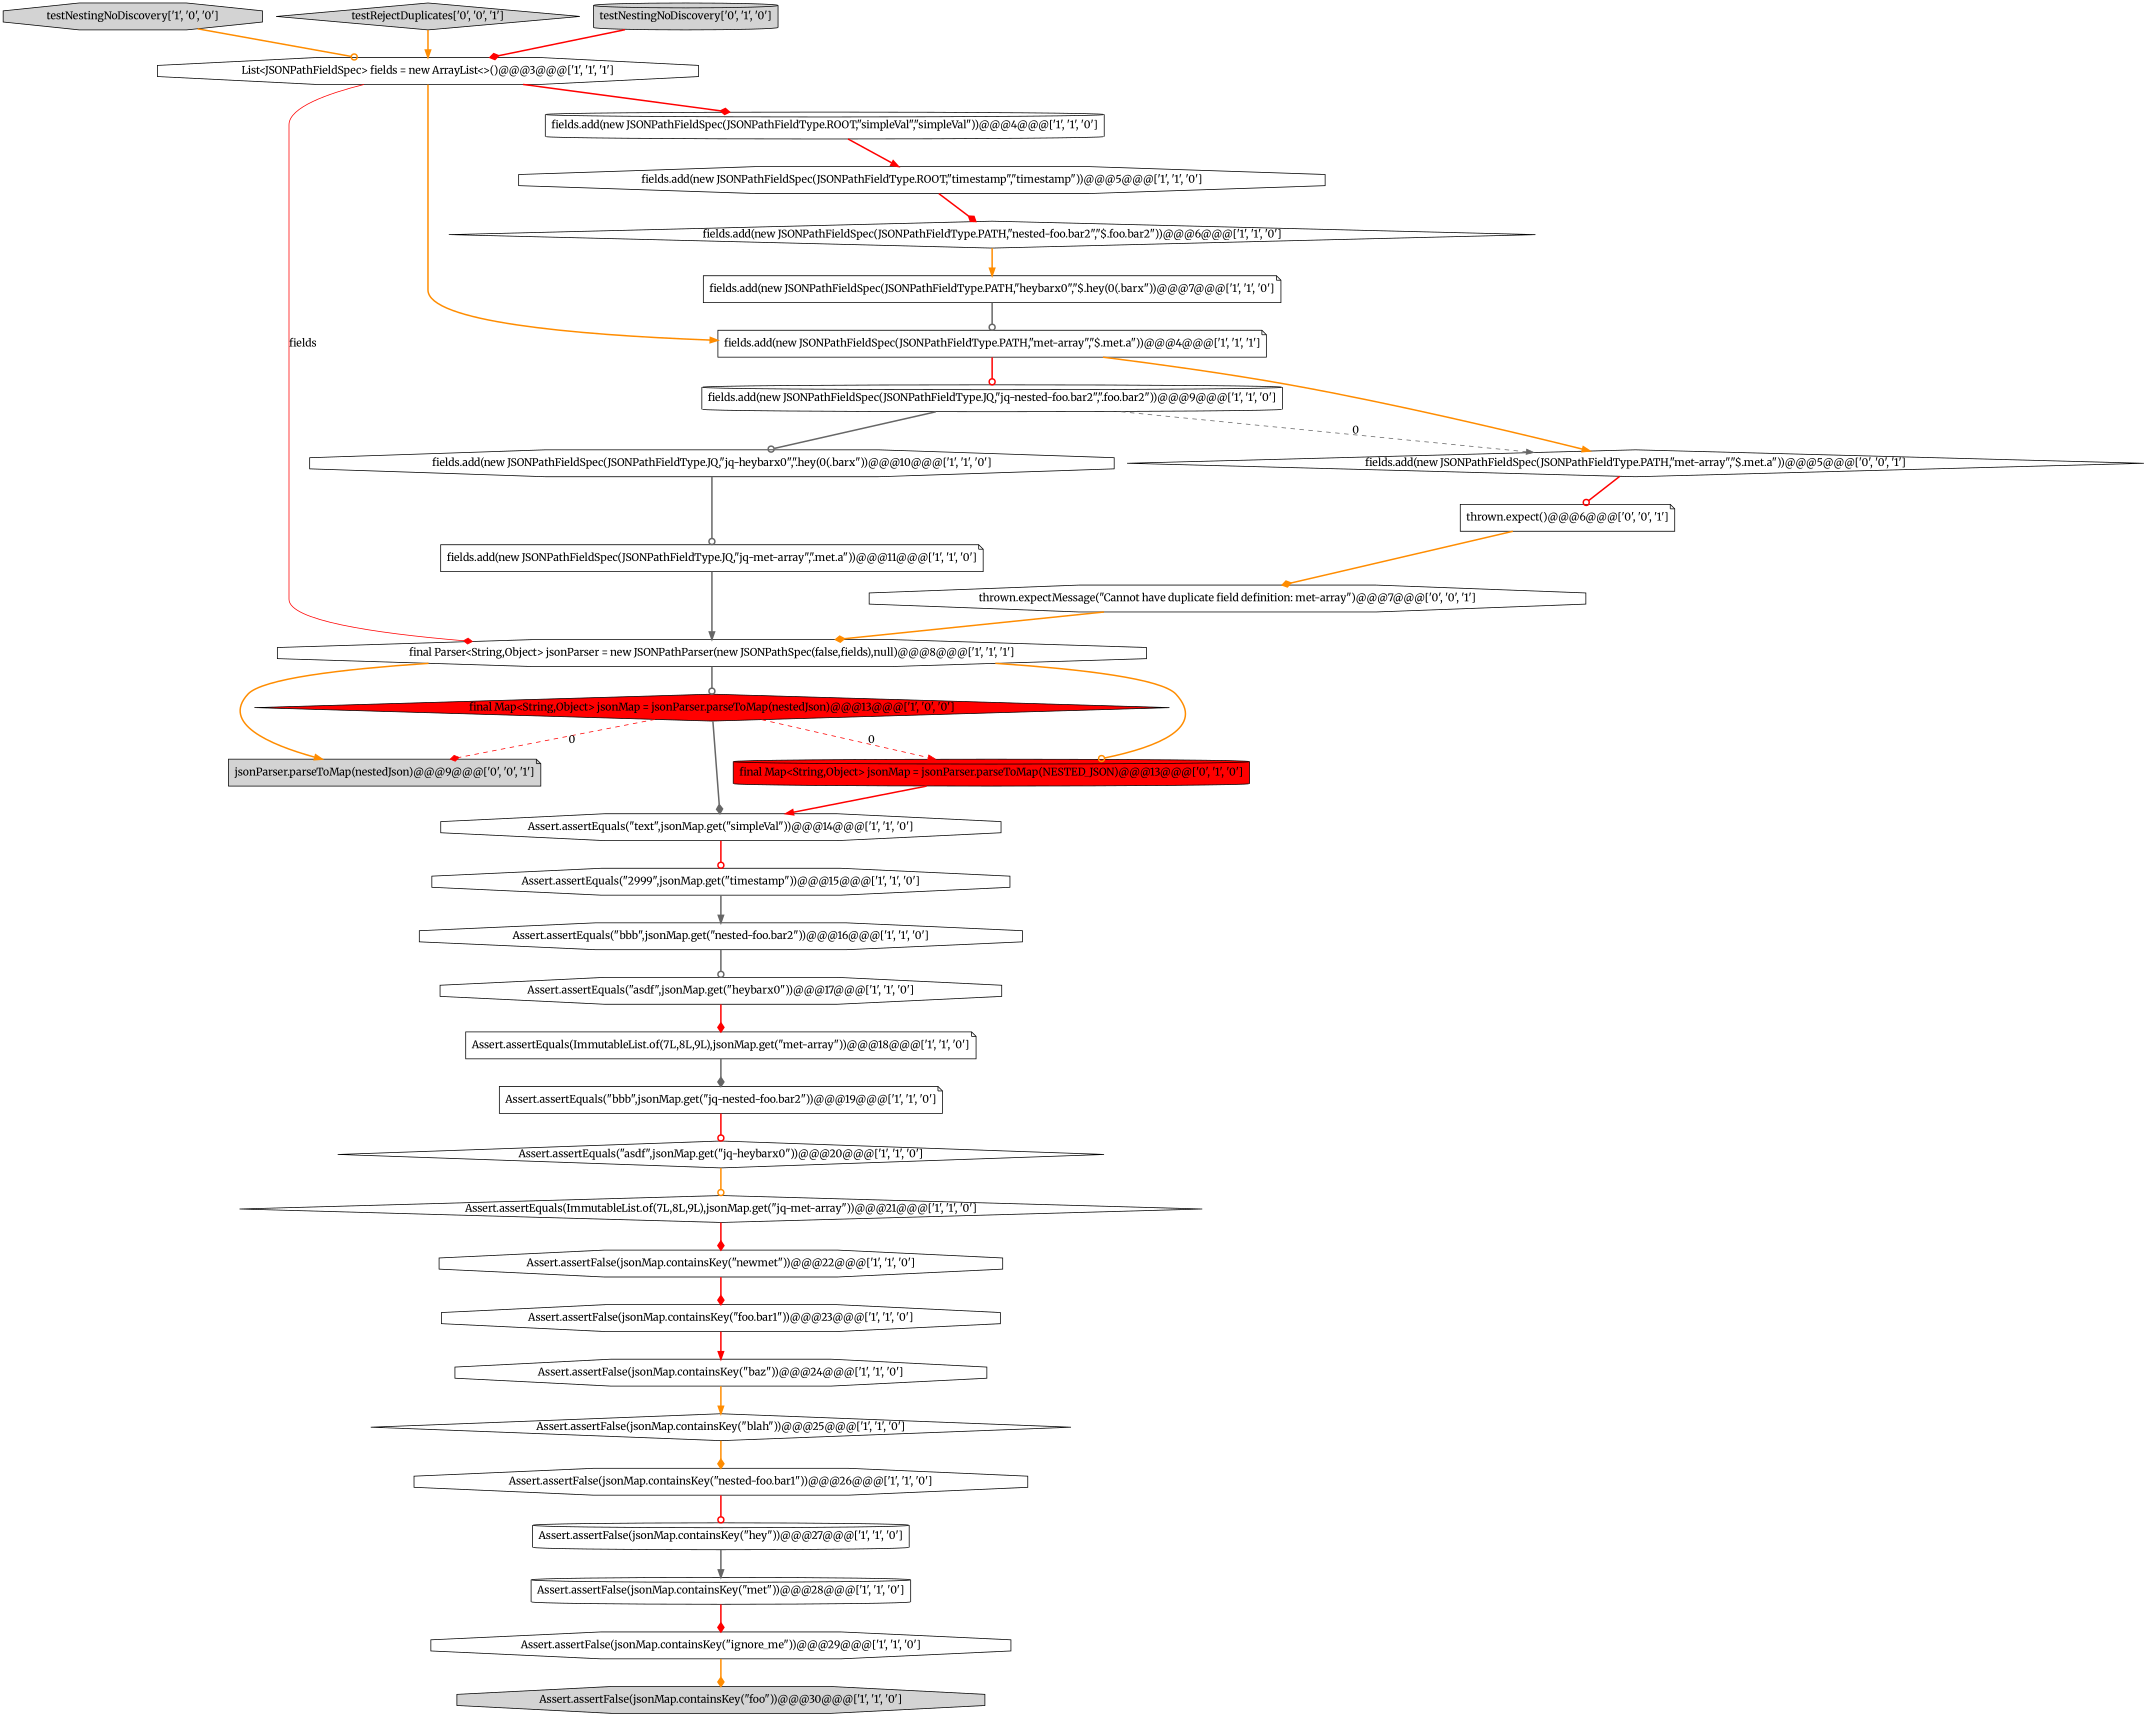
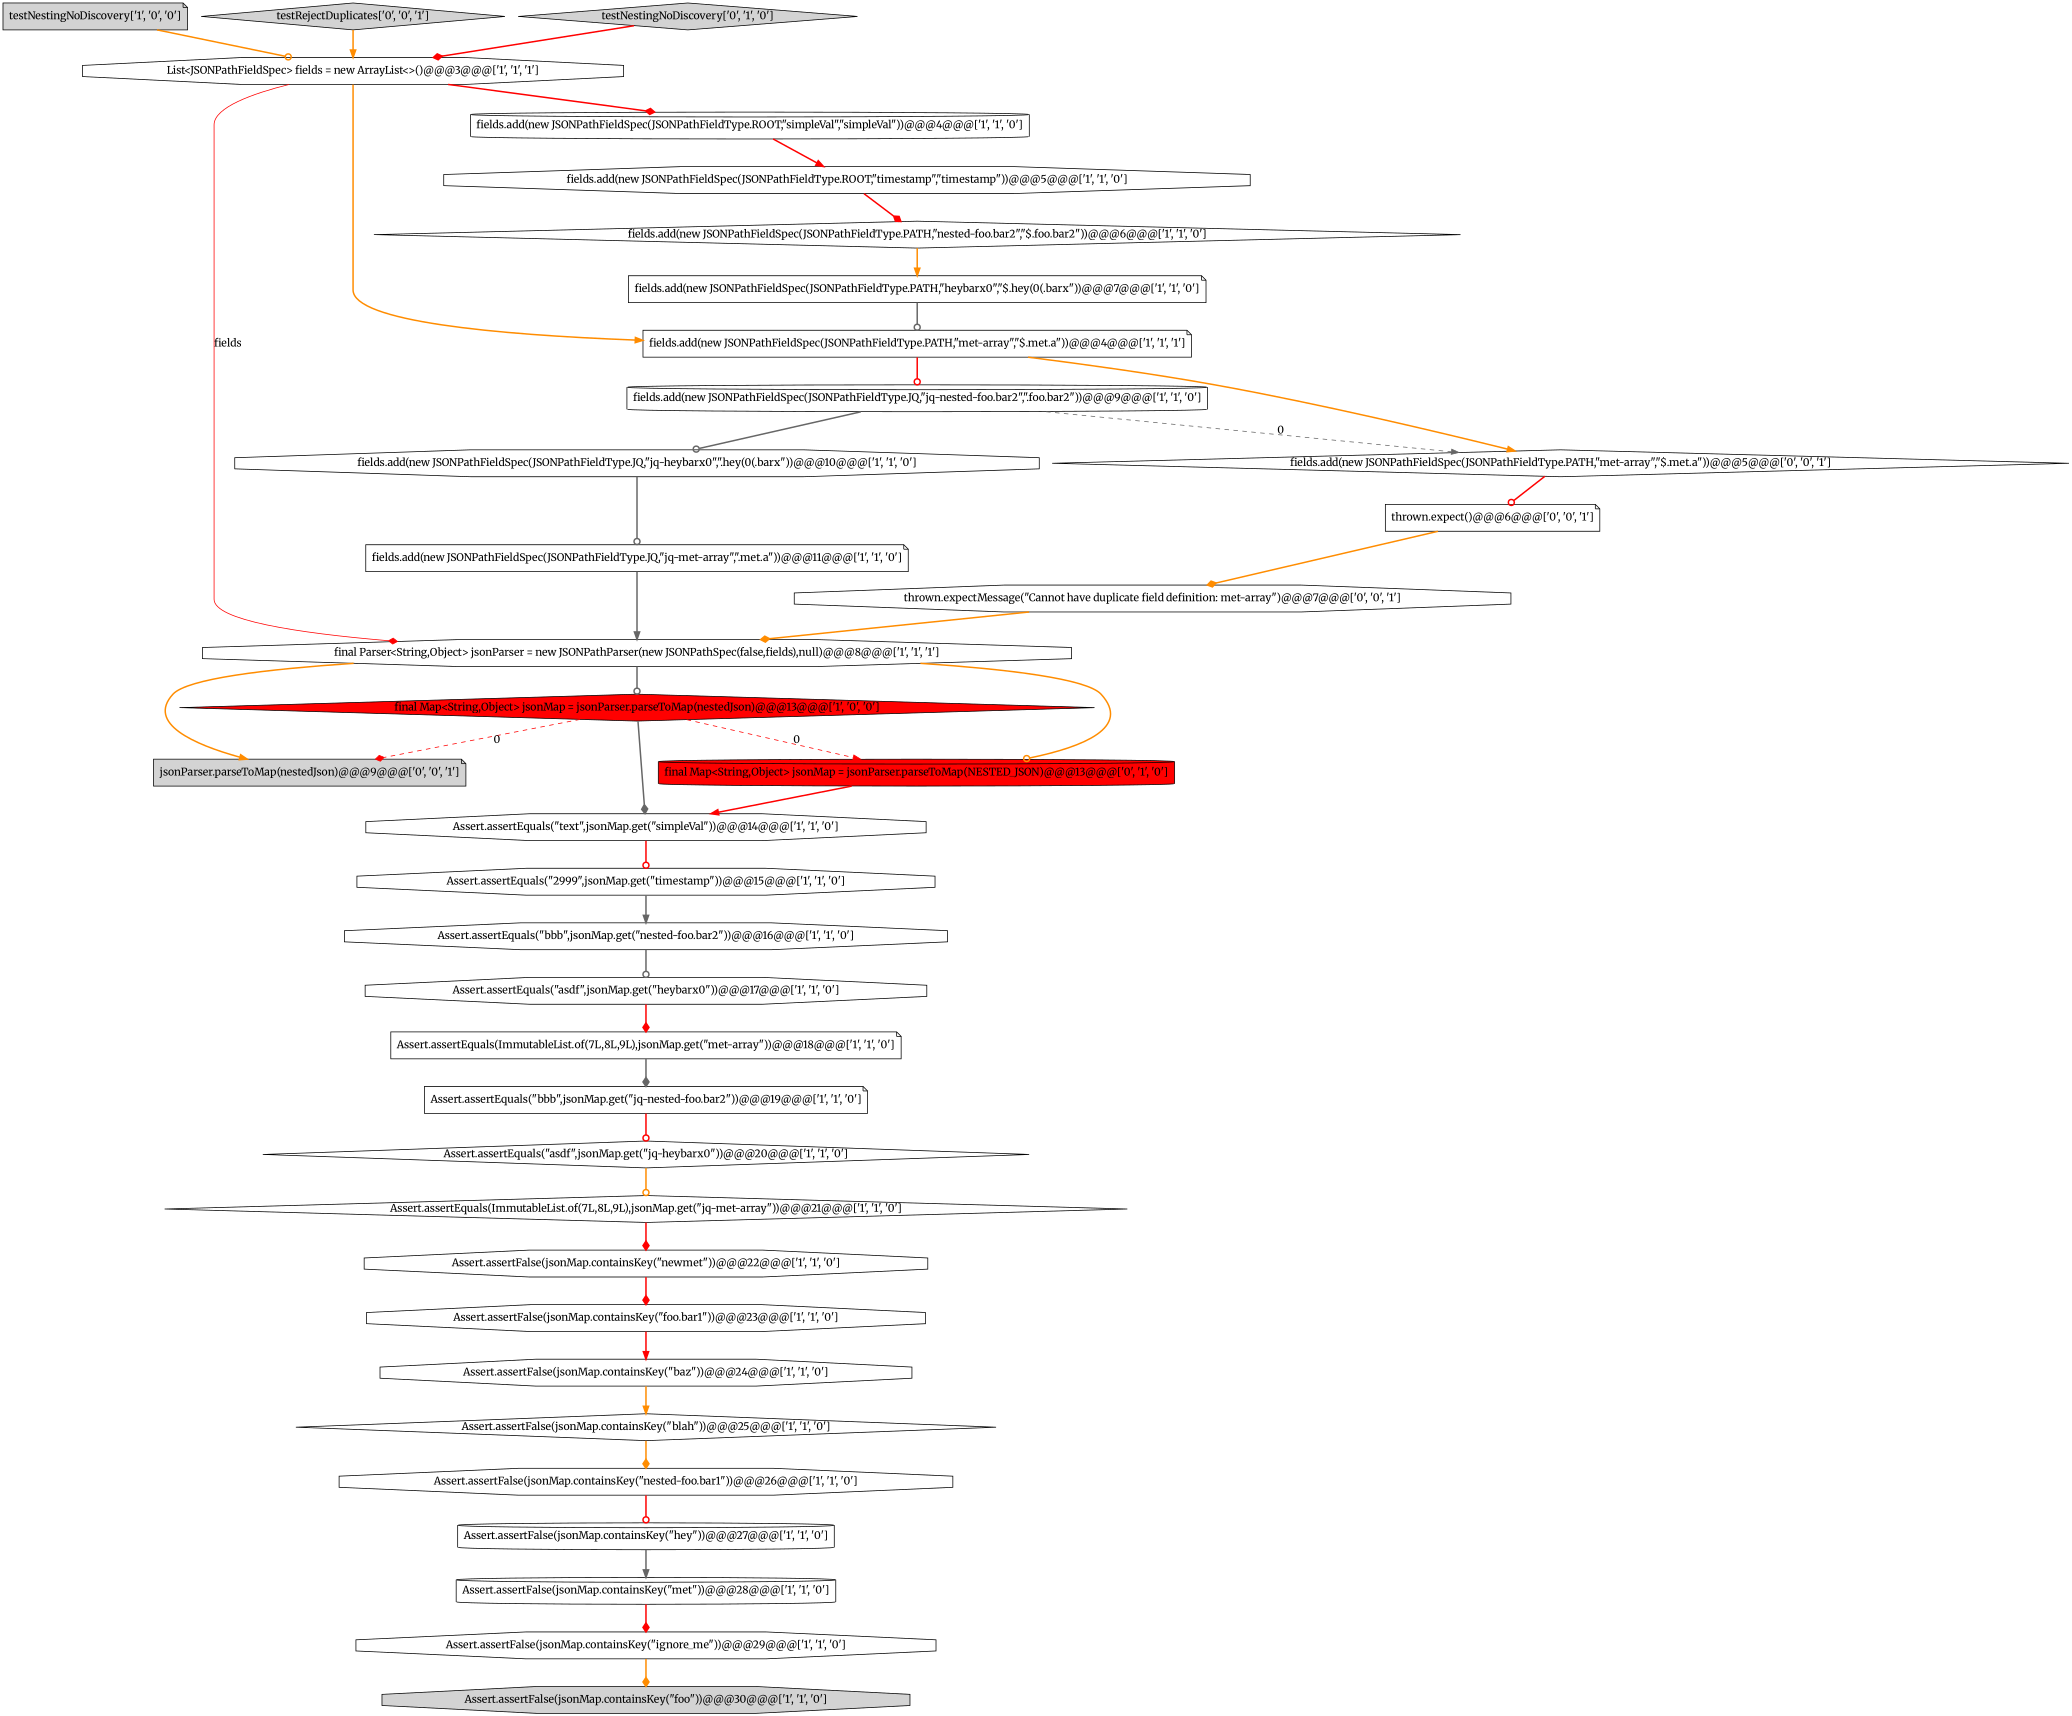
node "testNestingNoDiscovery['1', '0', '0']": shape octagon -> note
node "testNestingNoDiscovery['0', '1', '0']": shape cylinder -> diamond
